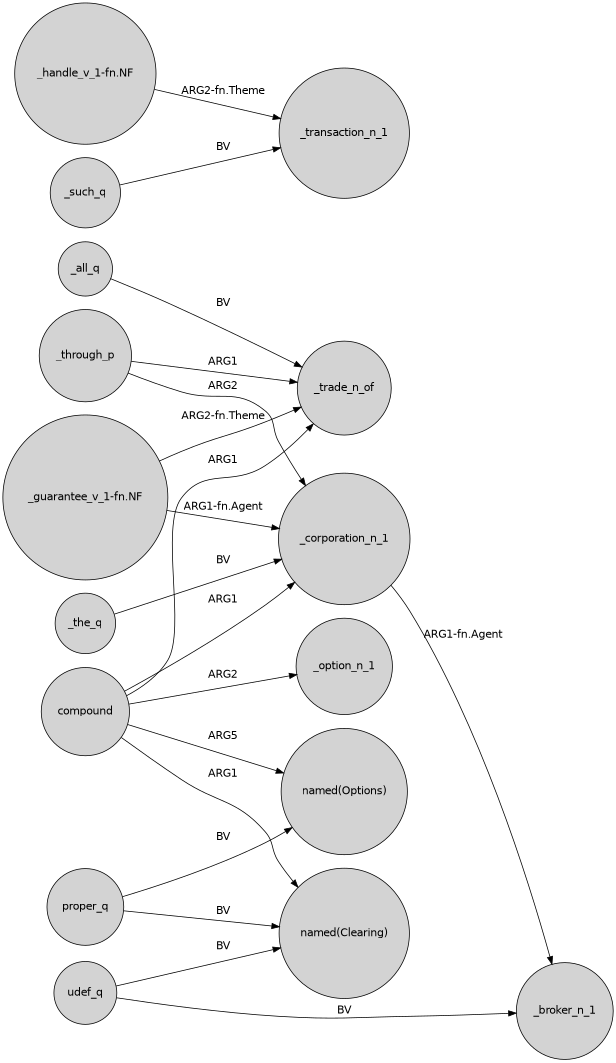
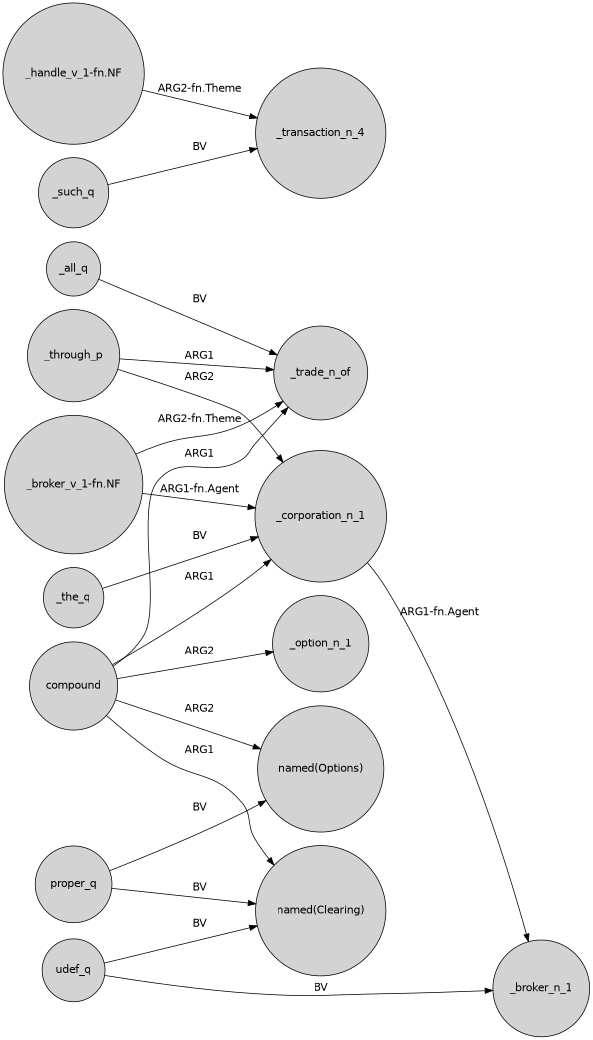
node "_transaction_n_1": label "_transaction_n_1" -> "_transaction_n_4"
node "_guarantee_v_1-fn.NF": label "_guarantee_v_1-fn.NF" -> "_broker_v_1-fn.NF"
edge "compound" -> "named(Options)": label "ARG5" -> "ARG2"
